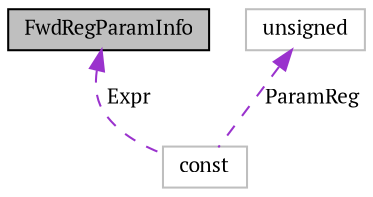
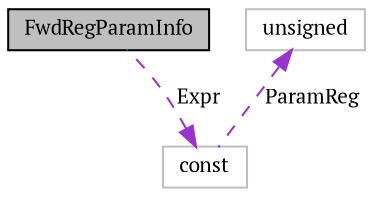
edge "const" -> "FwdRegParamInfo": reversed
